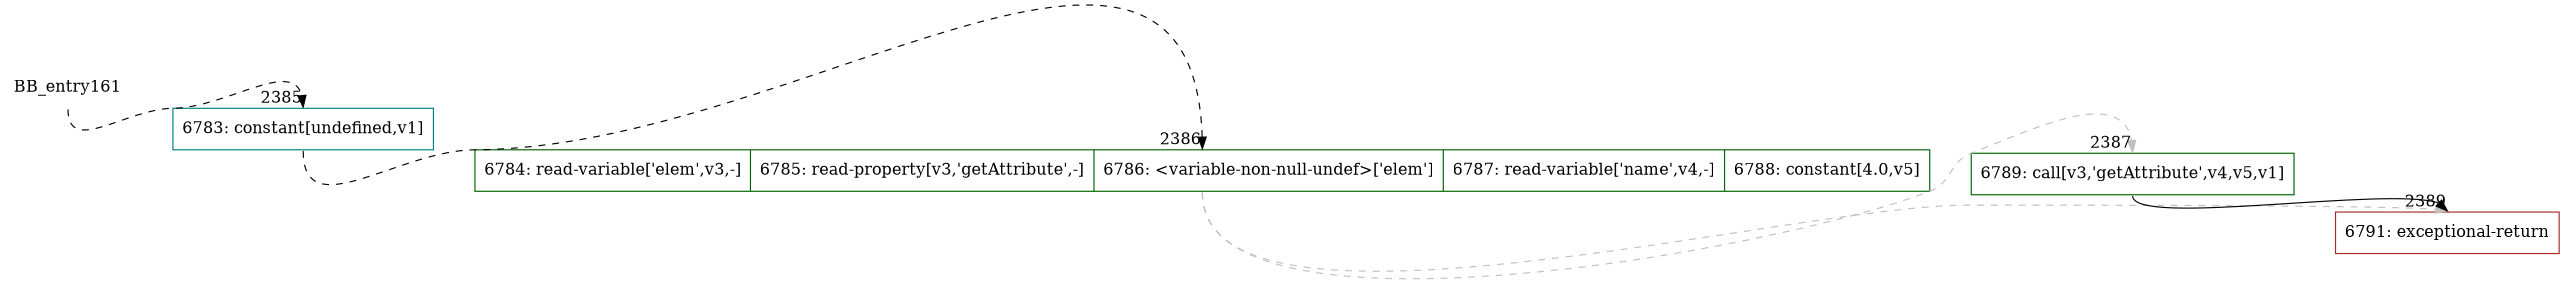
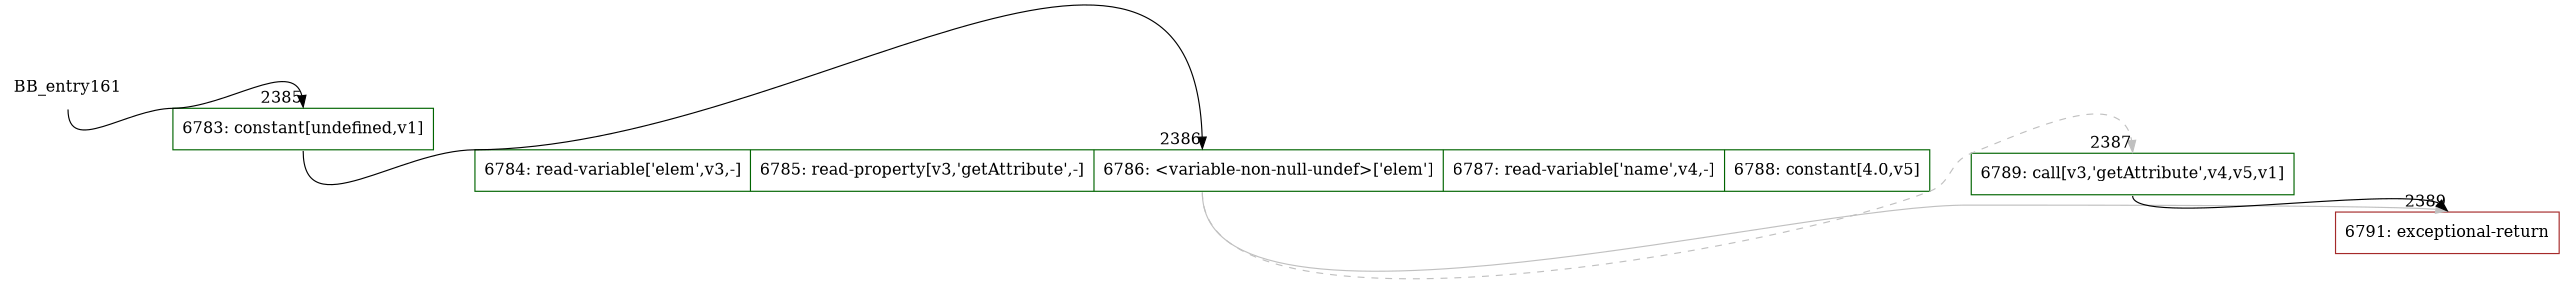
edge "6783: constant[undefined,v1]" -> "6784: read-variable['elem',v3,-]": style dashed -> solid
edge "BB_entry161" -> "6783: constant[undefined,v1]": style dashed -> solid
node "6783: constant[undefined,v1]": color teal -> darkgreen
edge "6784: read-variable['elem',v3,-]" -> "6791: exceptional-return": style dashed -> solid
